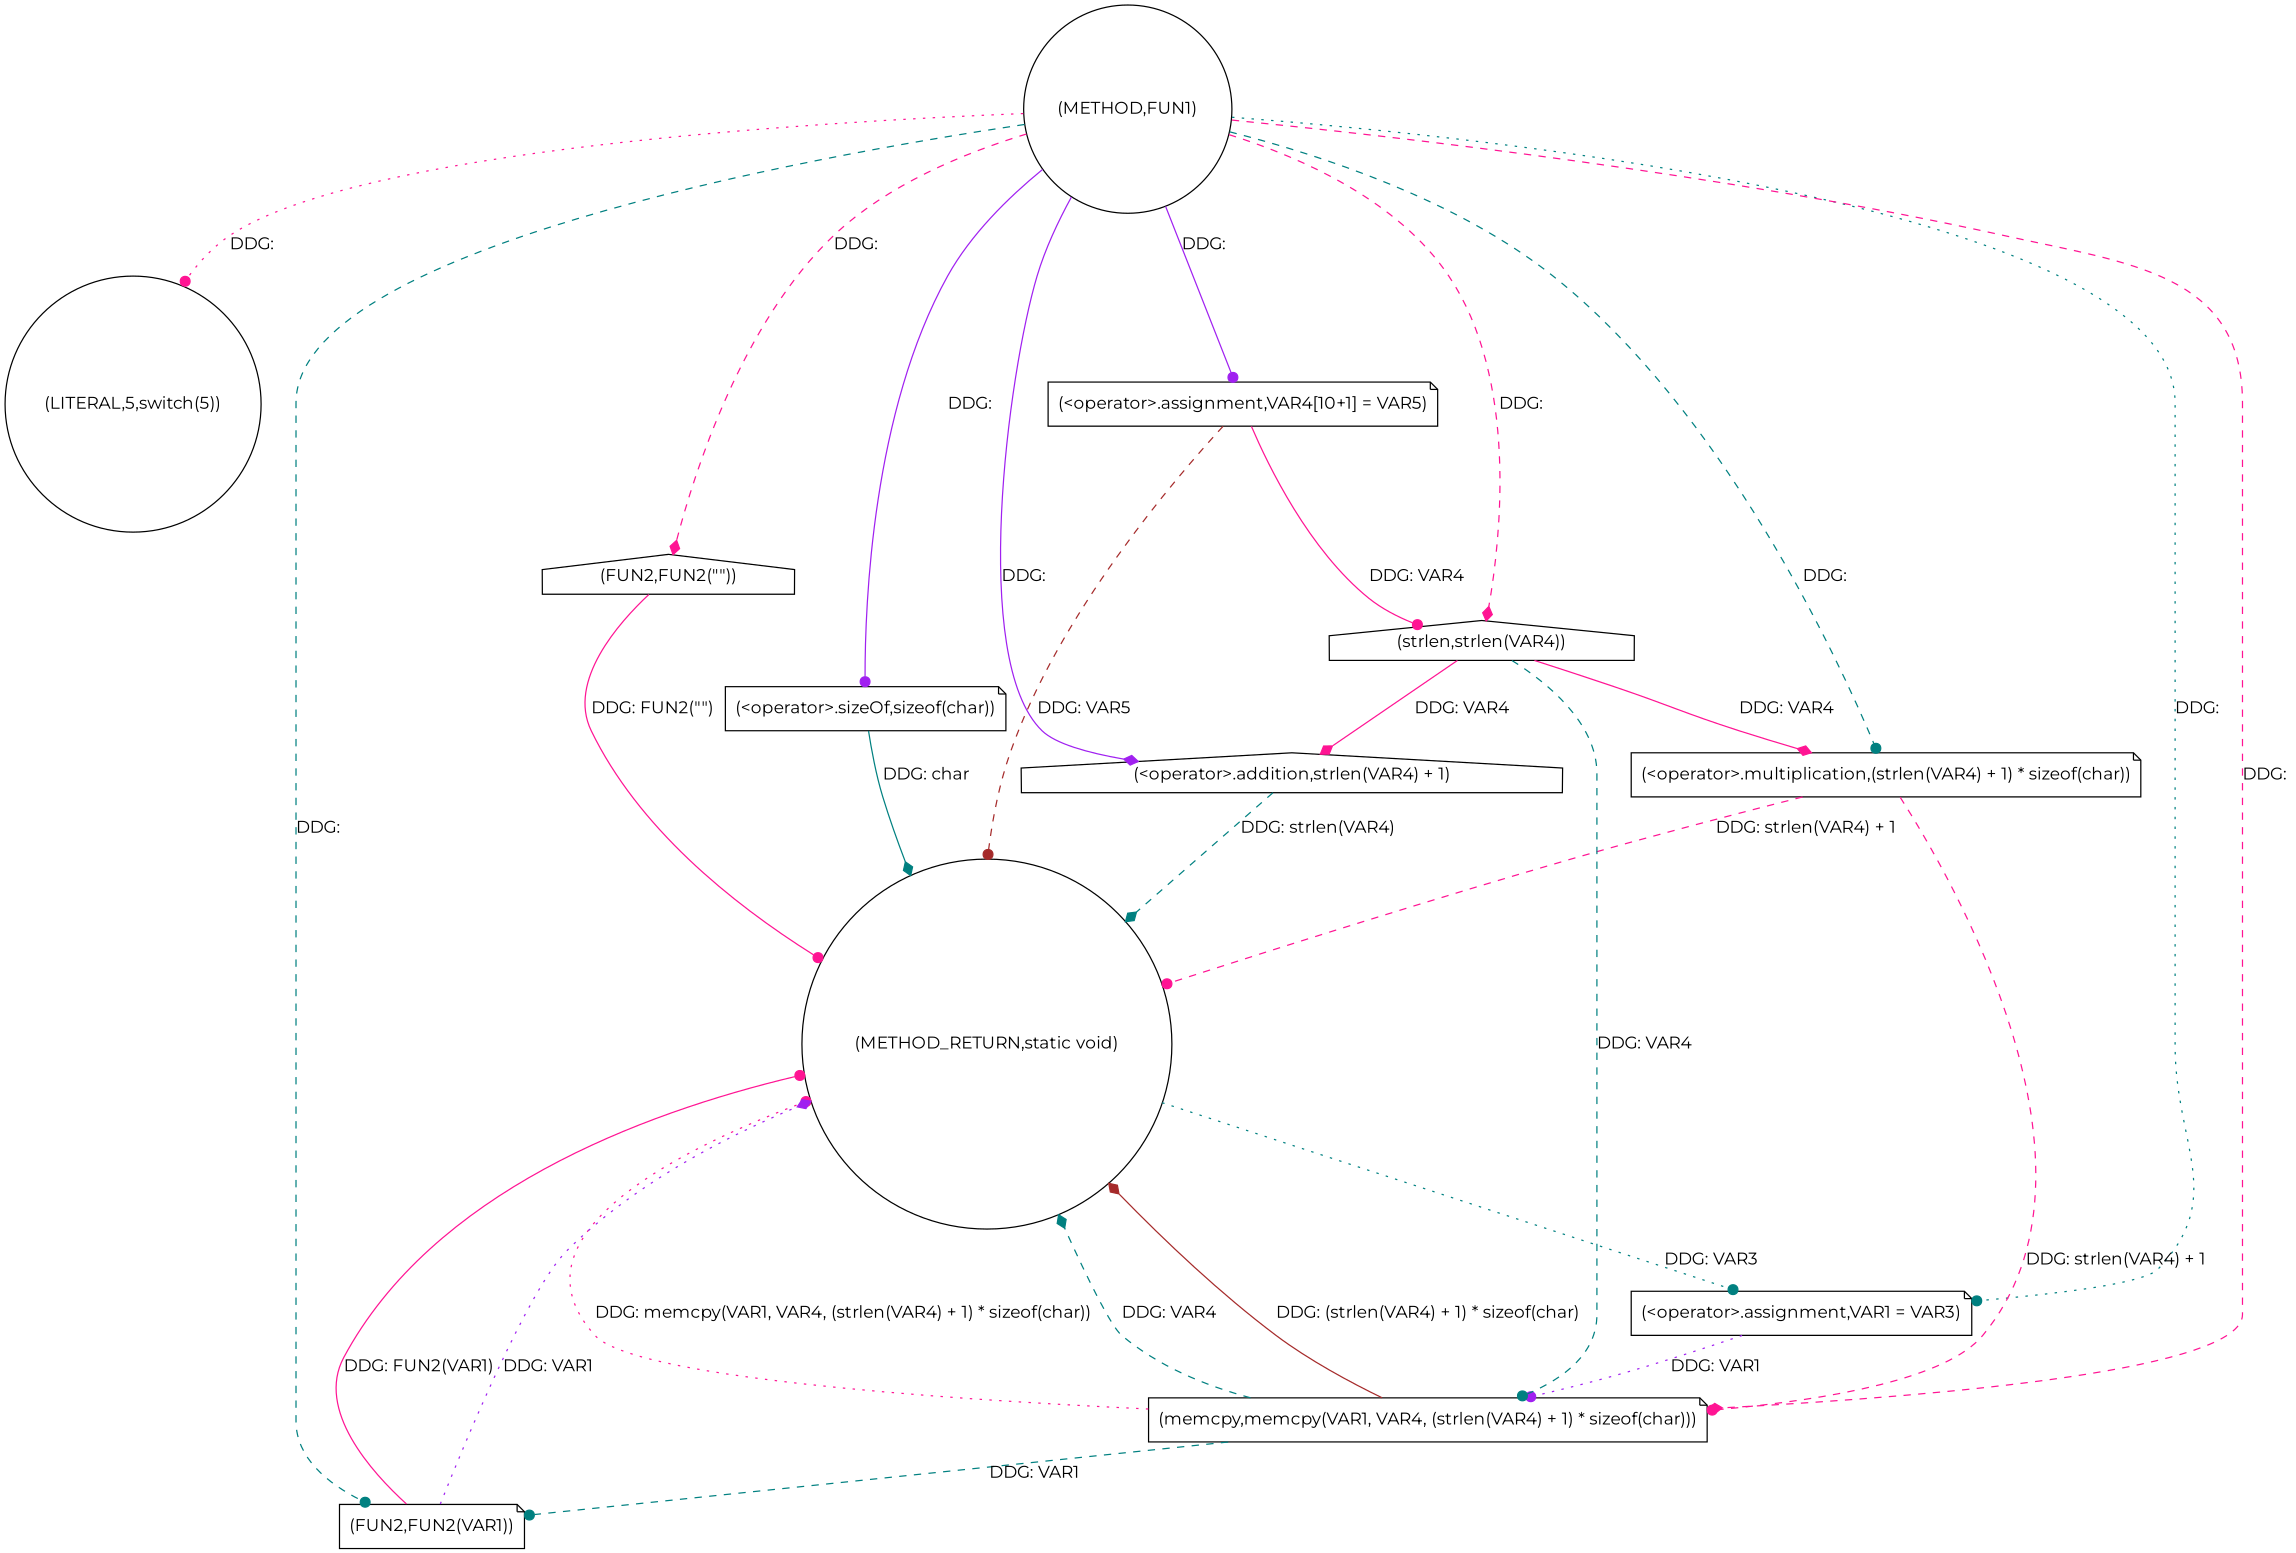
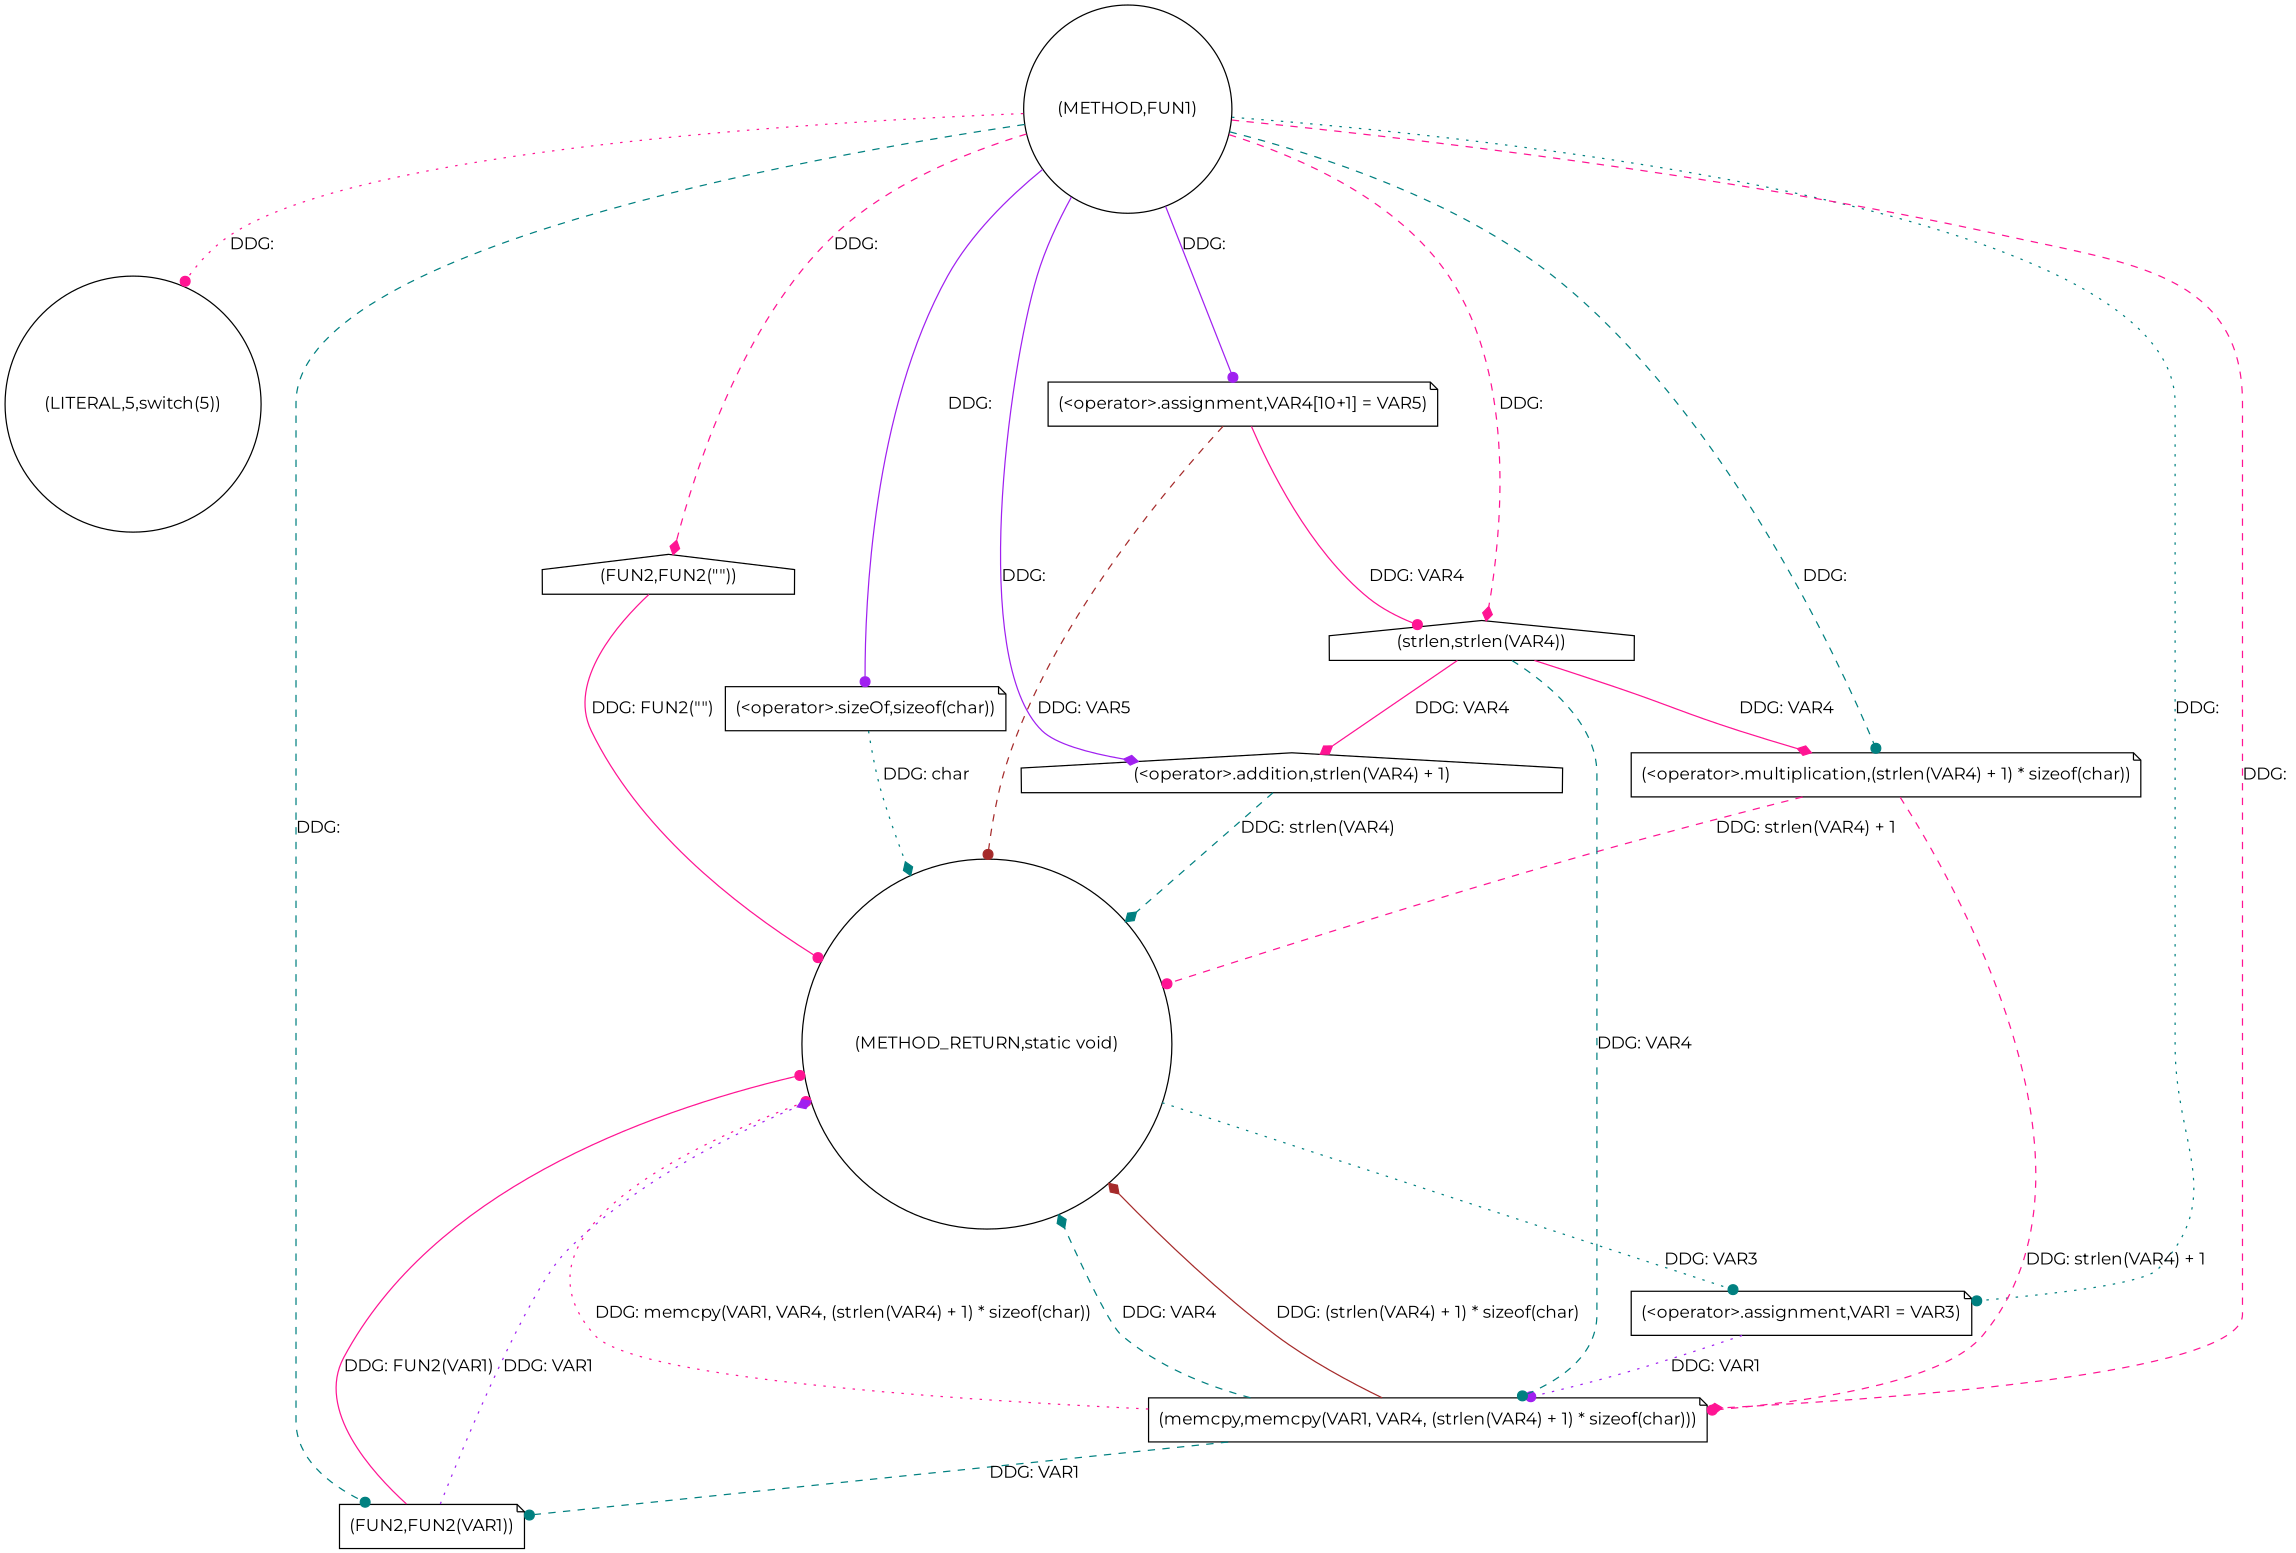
edge "(<operator>.sizeOf,sizeof(char))" -> "(METHOD_RETURN,static void)": style solid -> dotted
